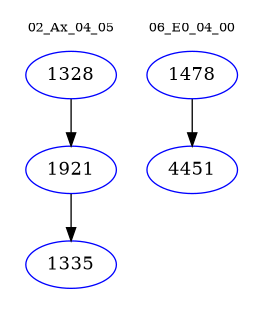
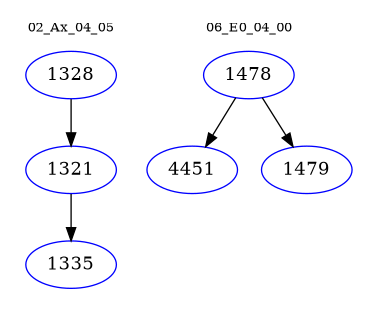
node "1921": label "1921" -> "1321"
node "1479": added
